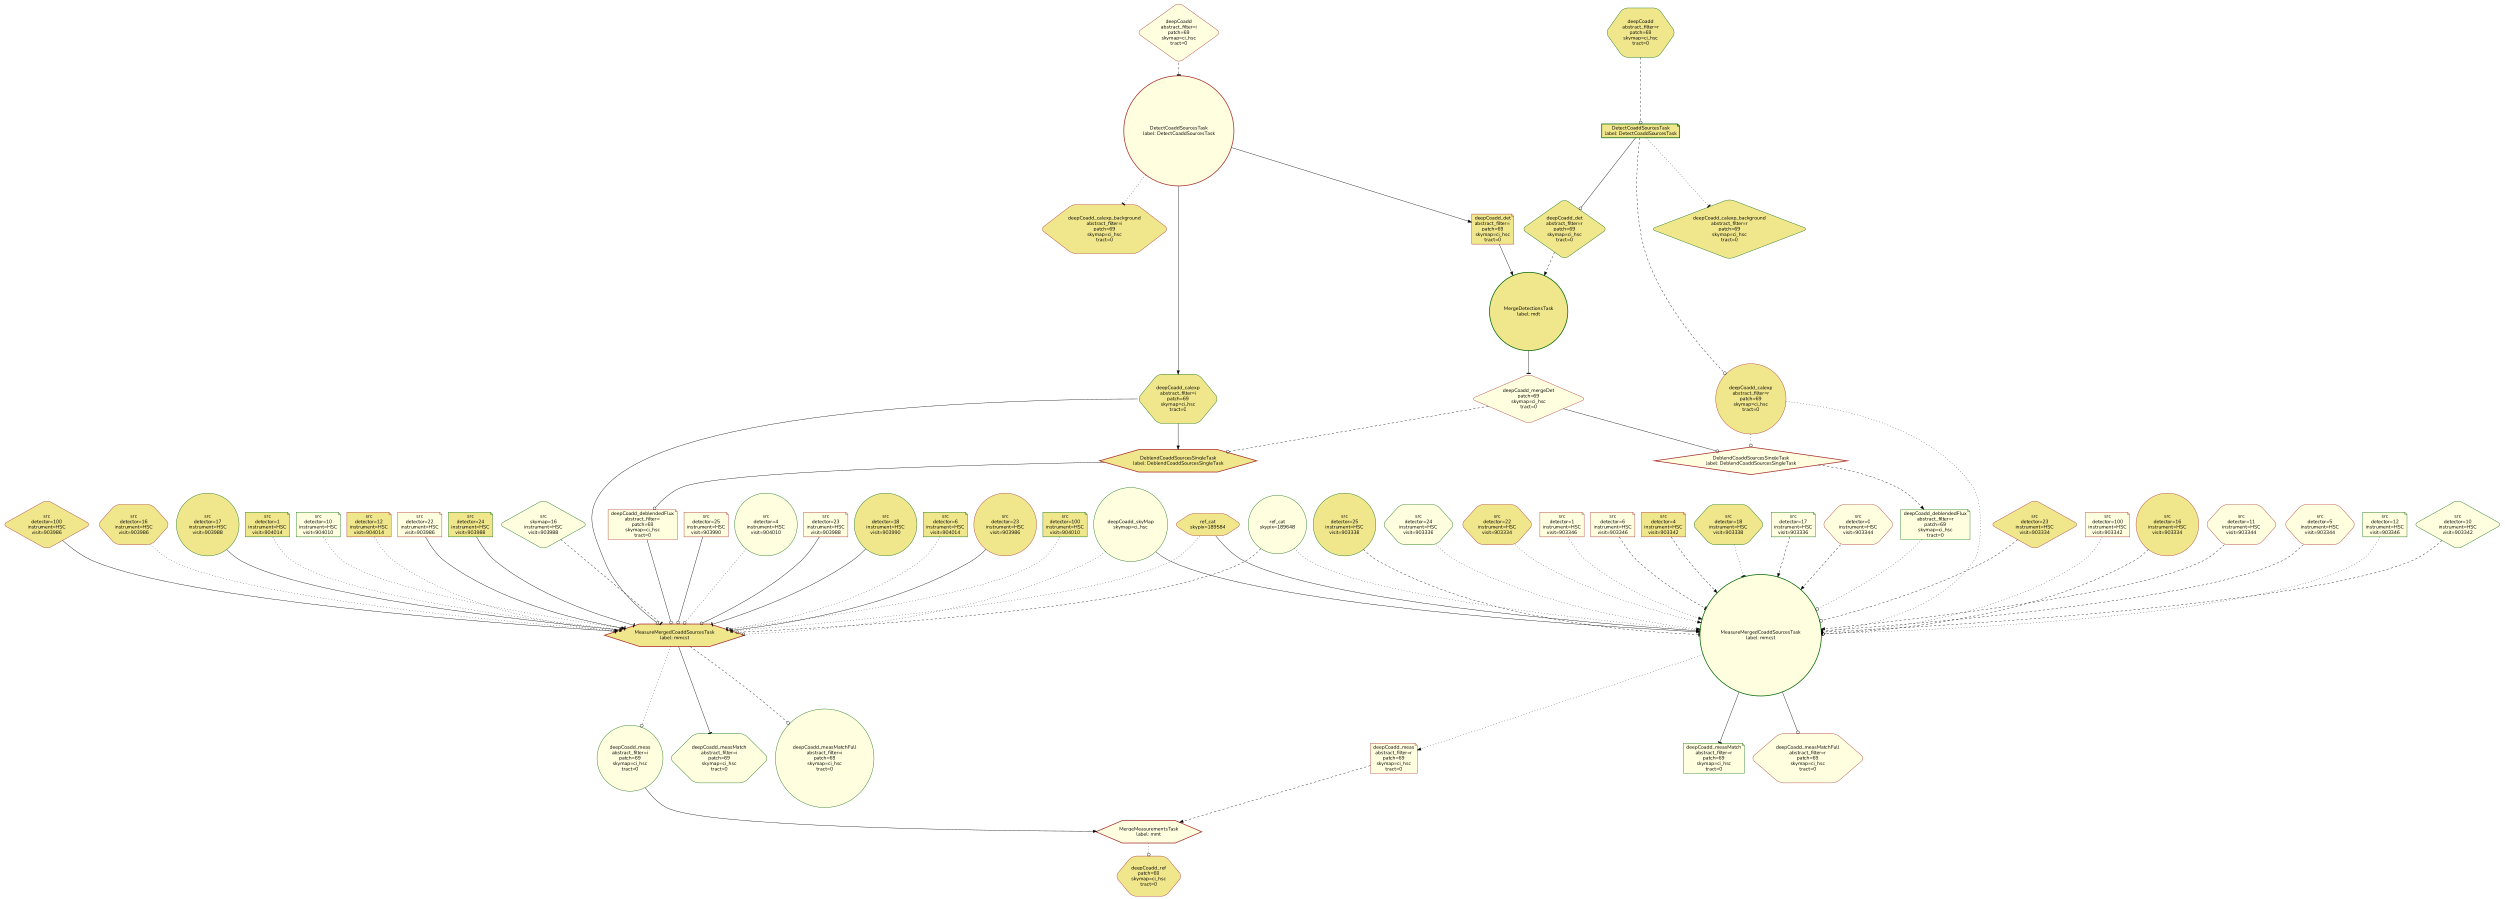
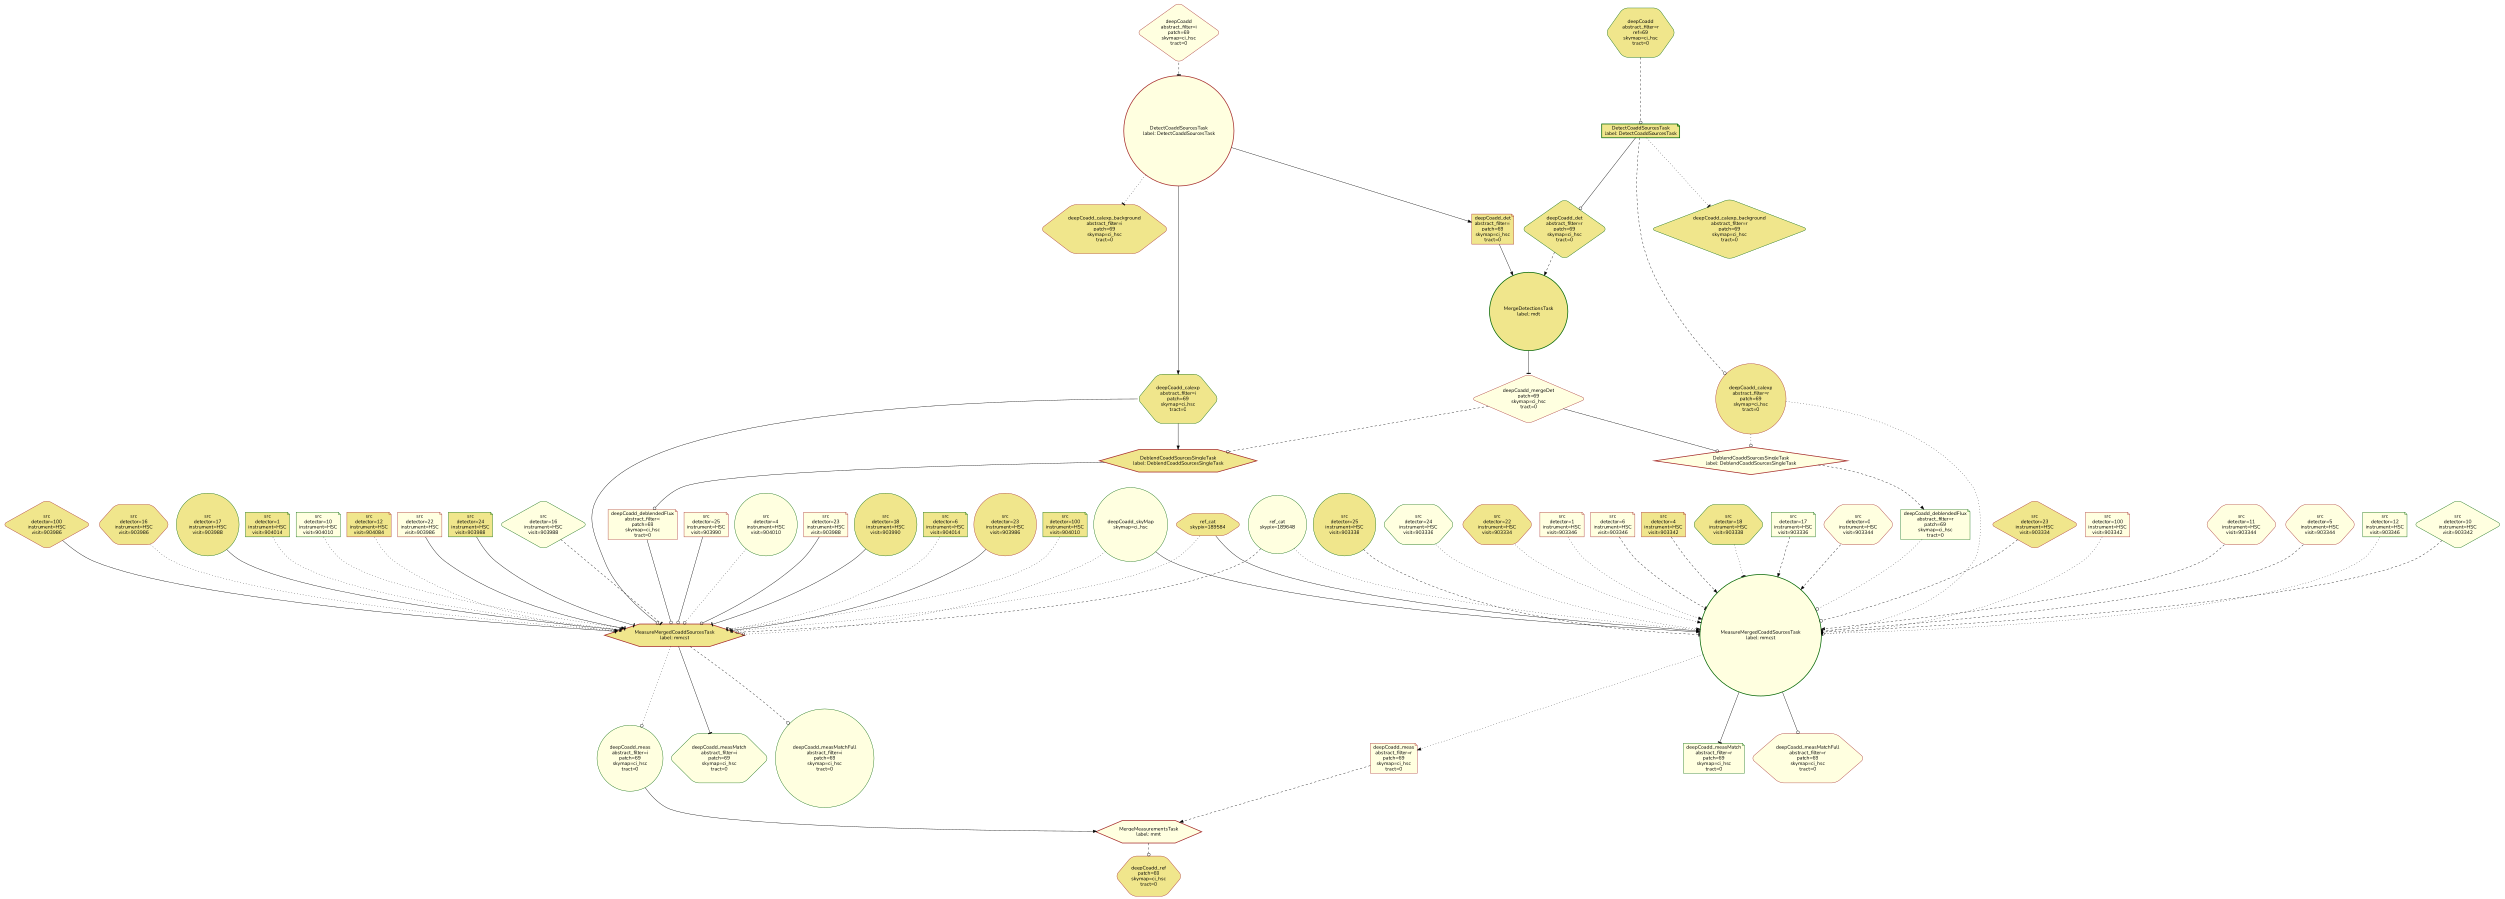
node "deepCoadd abstract_filter=r patch=69 skymap=ci_hsc tract=0": label "deepCoadd abstract_filter=r patch=69 skymap=ci_hsc tract=0" -> "deepCoadd abstract_filter=r ref=69 skymap=ci_hsc tract=0"
node "src detector=12 instrument=HSC visit=904014": label "src detector=12 instrument=HSC visit=904014" -> "src detector=12 instrument=HSC visit=904084"
node "src skymap=16 instrument=HSC visit=903988": label "src skymap=16 instrument=HSC visit=903988" -> "src detector=16 instrument=HSC visit=903988"
node "src detector=16 instrument=HSC visit=903334": removed
edge "MergeMeasurementsTask label: mmt" -> "deepCoadd_ref patch=69 skymap=ci_hsc tract=0": style dotted -> dashed
